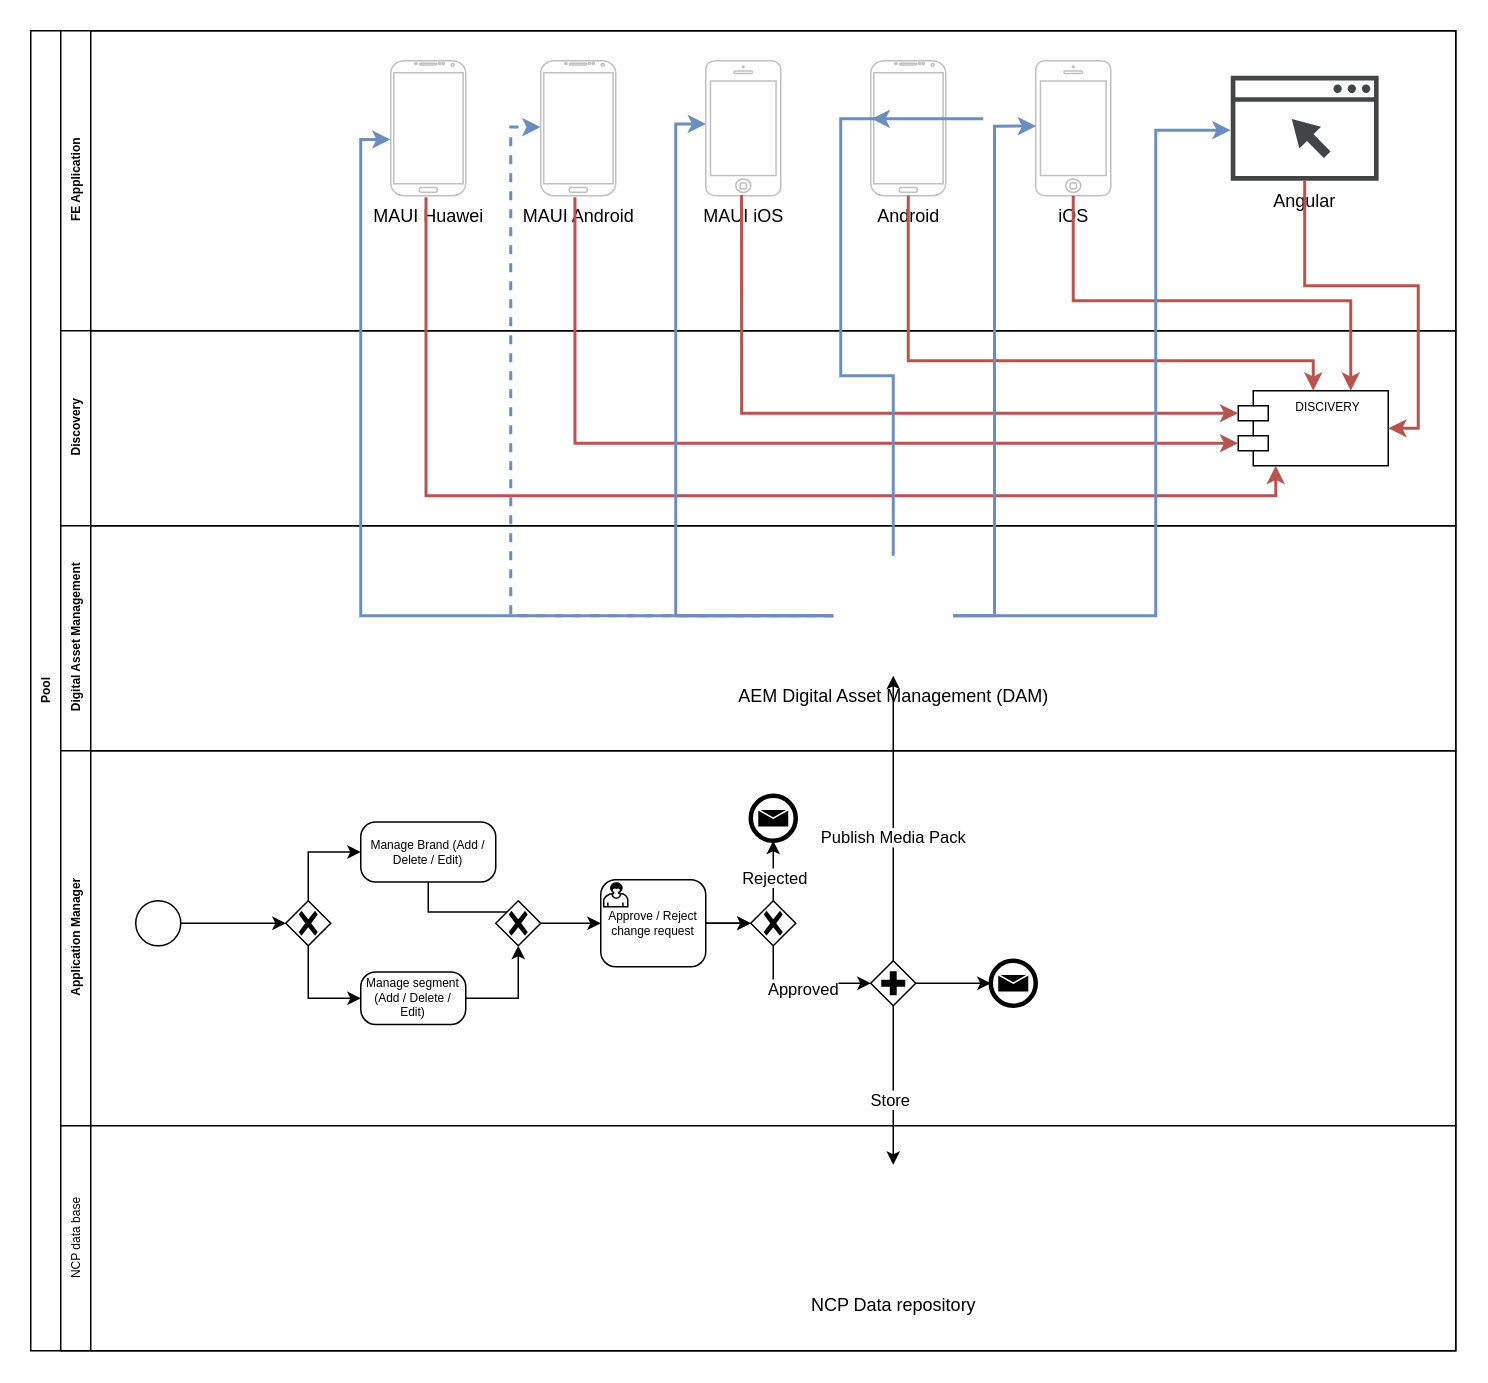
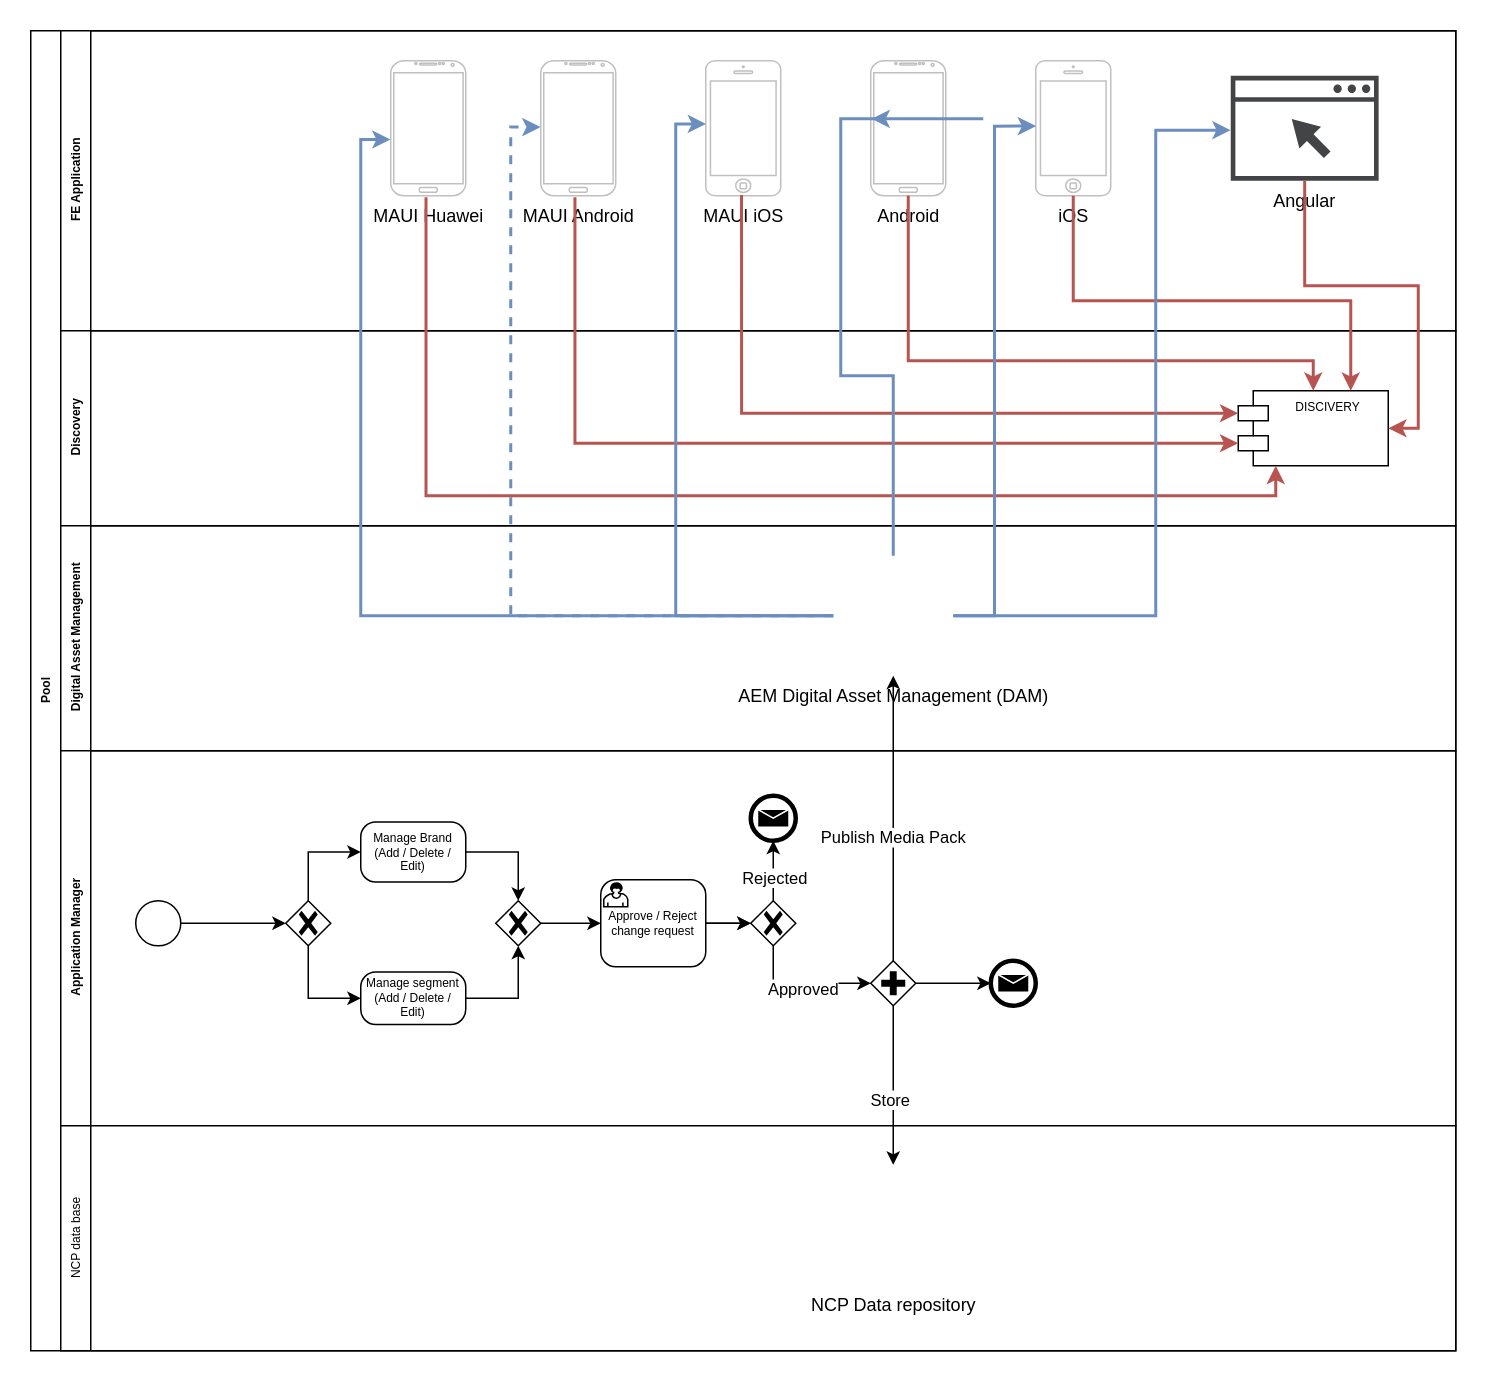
node "Manage Brand (Add / Delete / Edit)": size 135x60 -> 105x60
